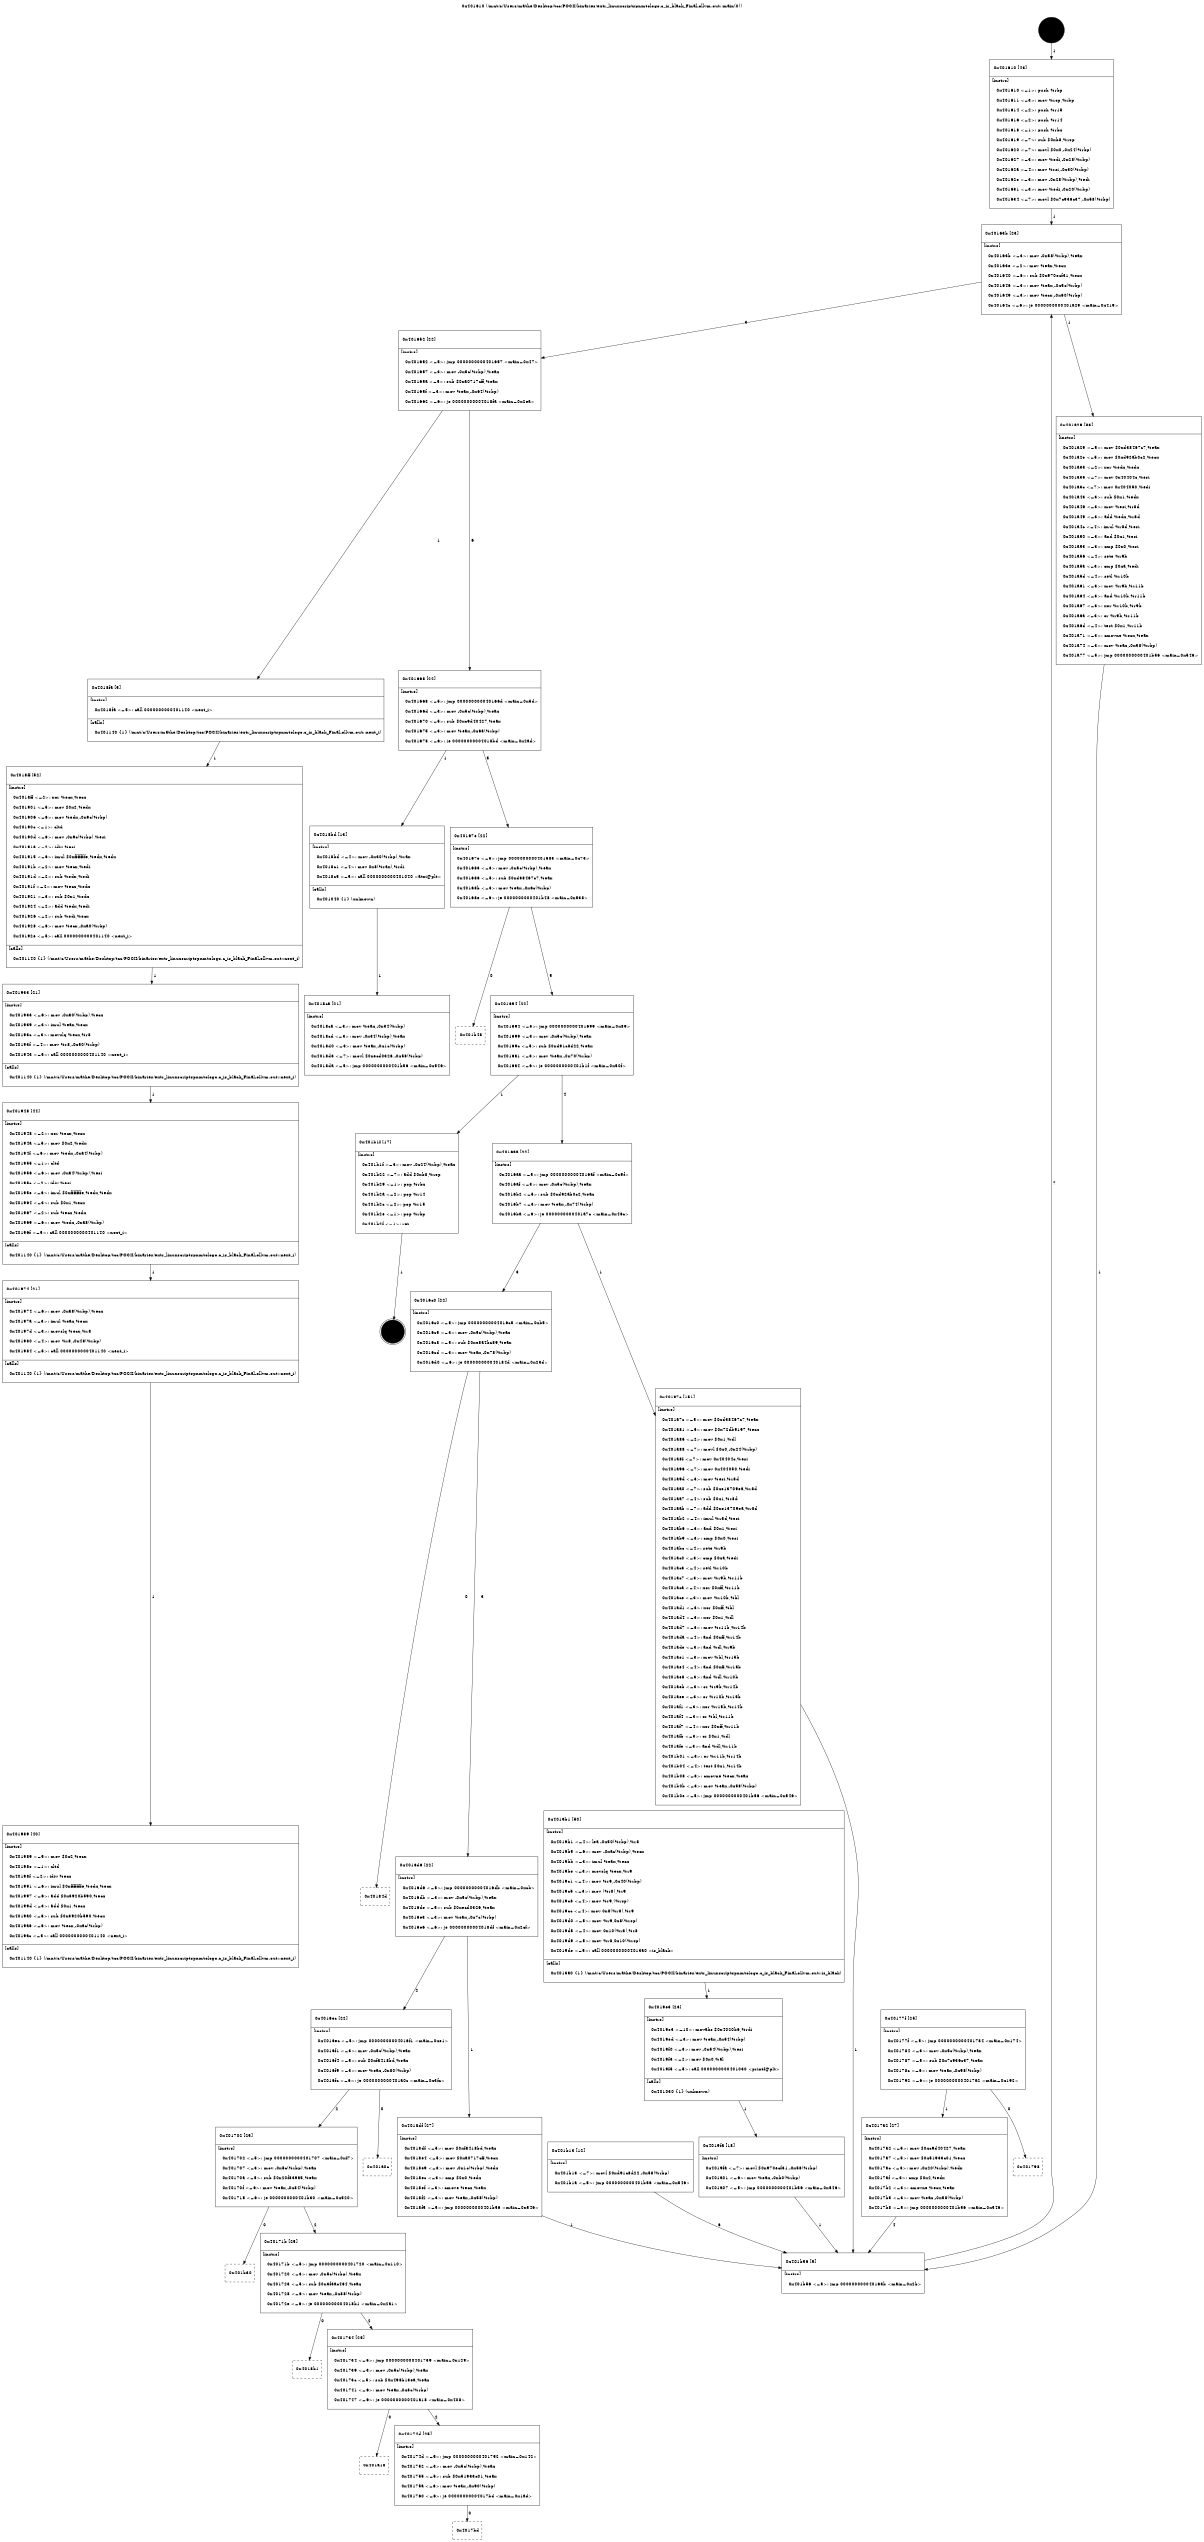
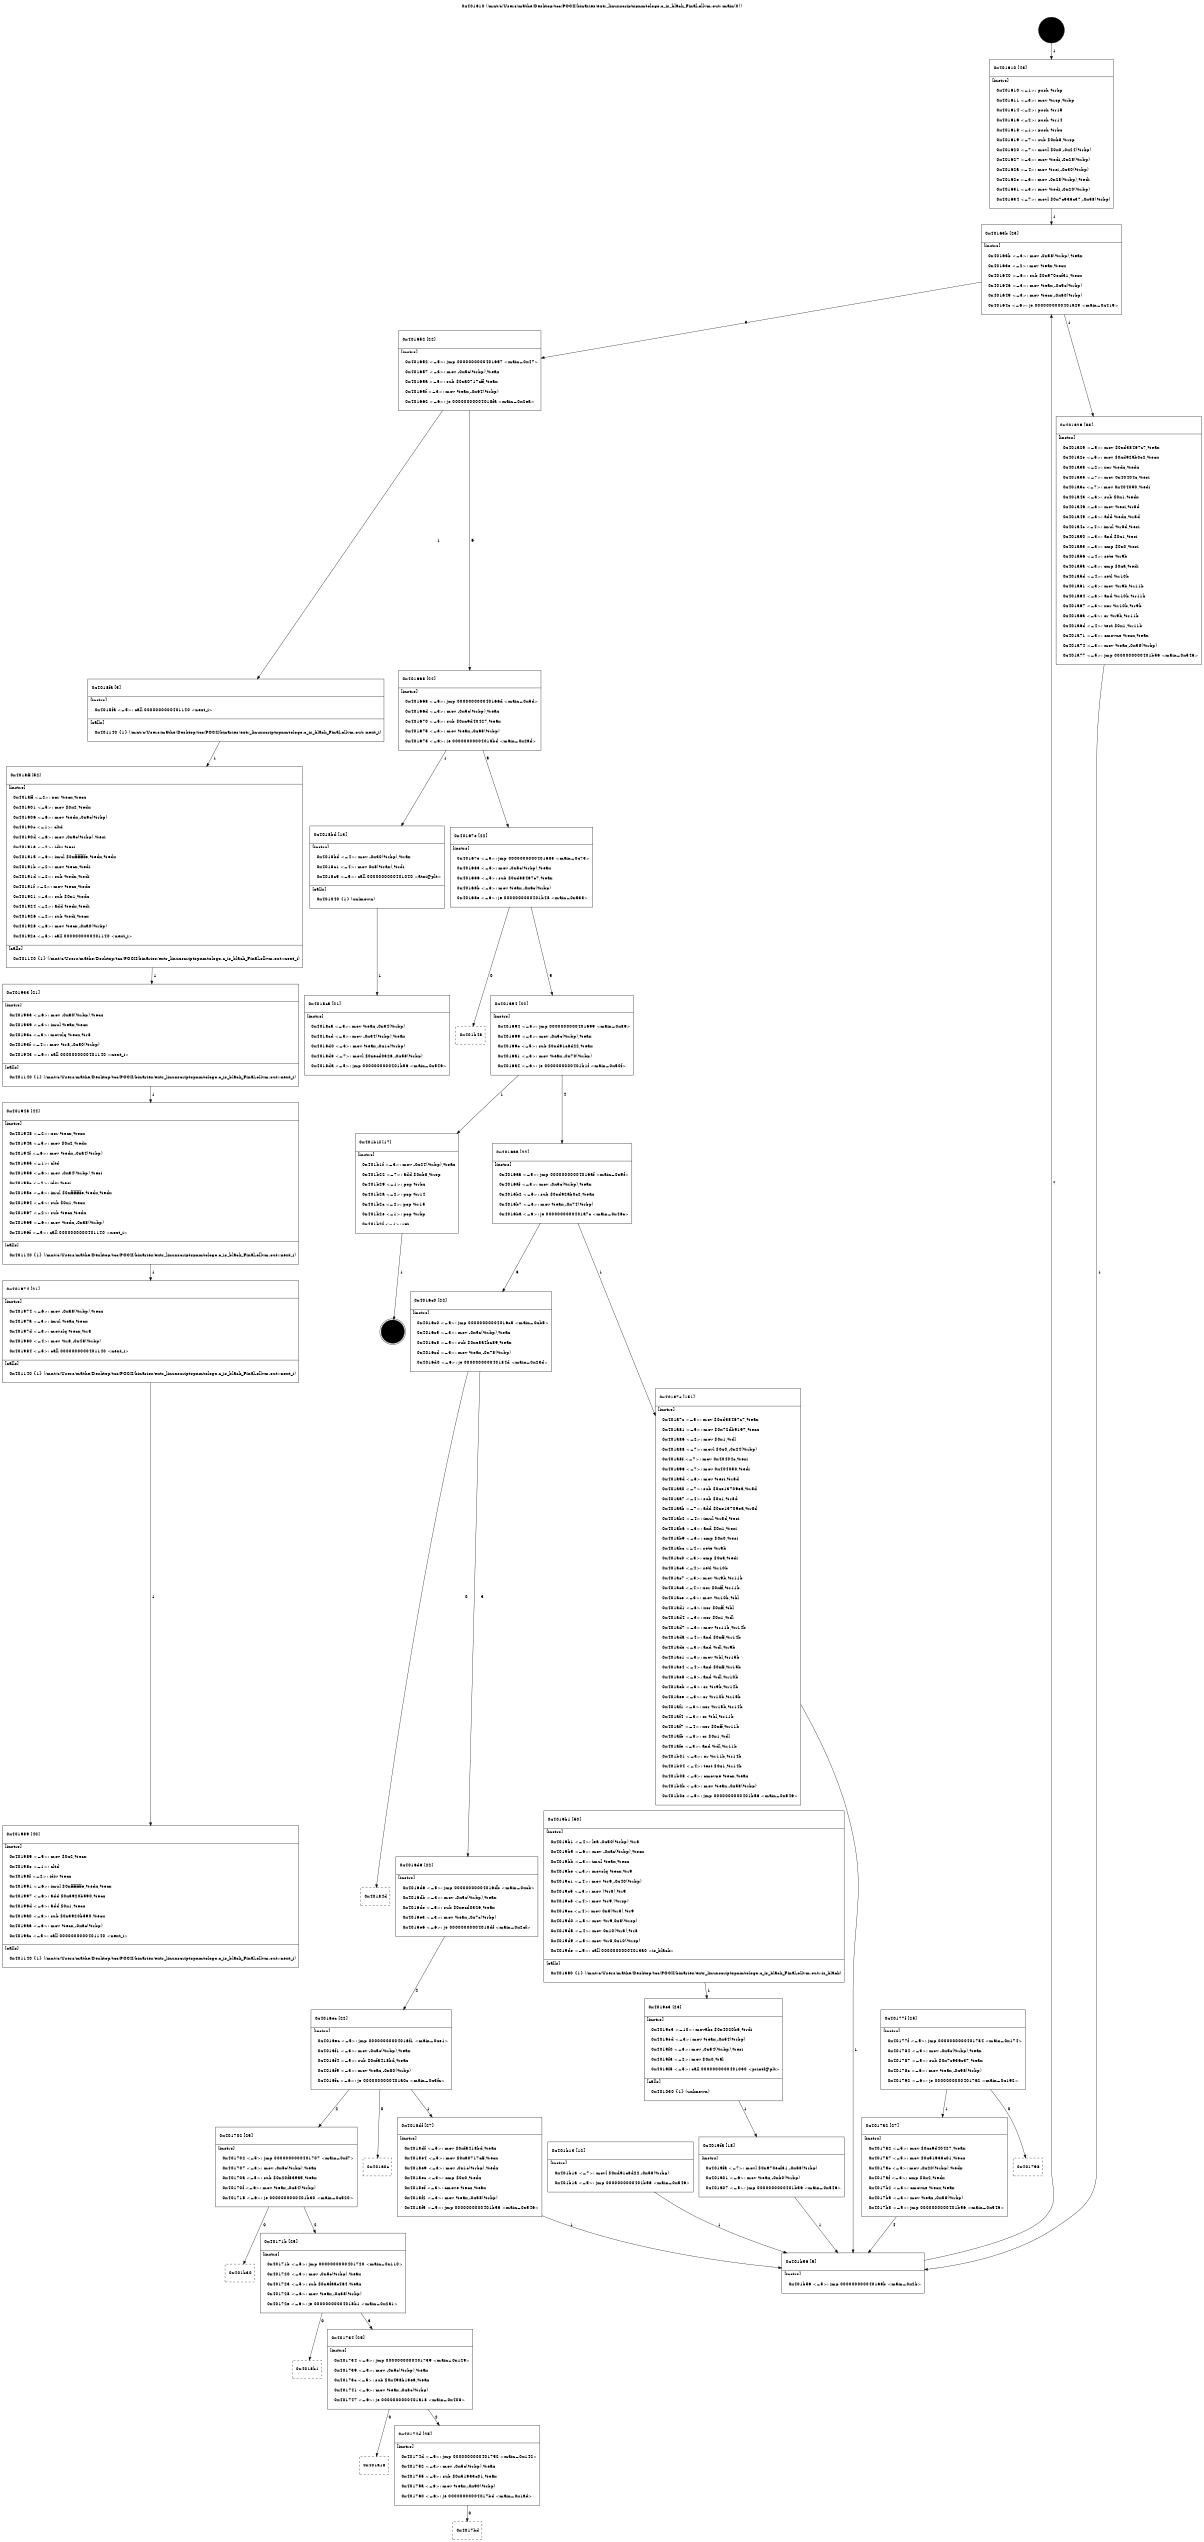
edge "0x4016d6 [22]" -> "0x4018df [27]": now "0x4016ec [22]" -> "0x4018df [27]"
edge "0x401b13 [12]" -> "0x401b56 [5]": label " 6" -> " 1"
edge "0x40171b [25]" -> "0x401734 [25]": label " 2" -> " 3"
